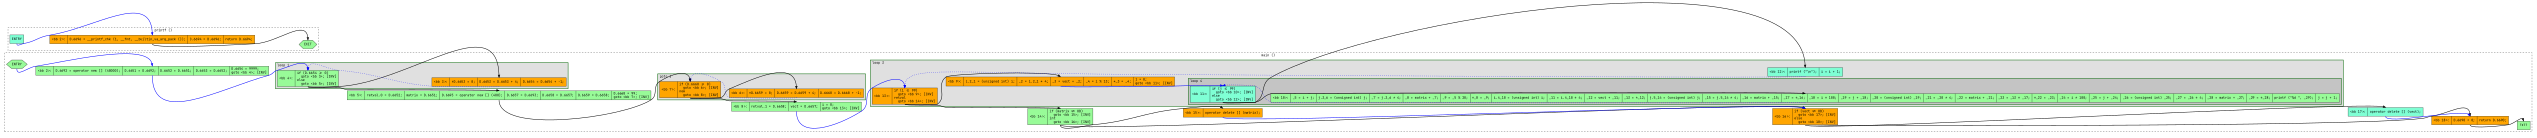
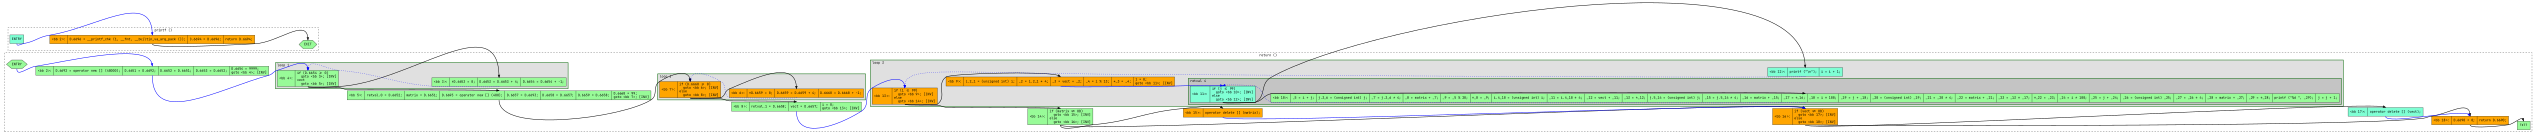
cluster "main ()": label "main ()" -> "return ()"
cluster "goto 2": label "goto 2" -> "loop 2"
node "<bb 4>:": text "else" -> "vect"
cluster "loop 4": label "loop 4" -> "retval 4"
node "<bb 3>:": fillcolor orange -> palegreen
node "<bb 7>:": text "new" -> "else"
node "<bb 13>:": text "retval" -> "else"
node "<bb 14>:": text "int" -> "else"
